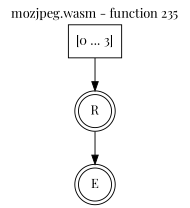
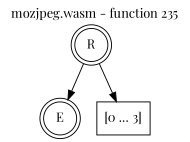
edge "[0 ... 3]" -> "R": reversed
